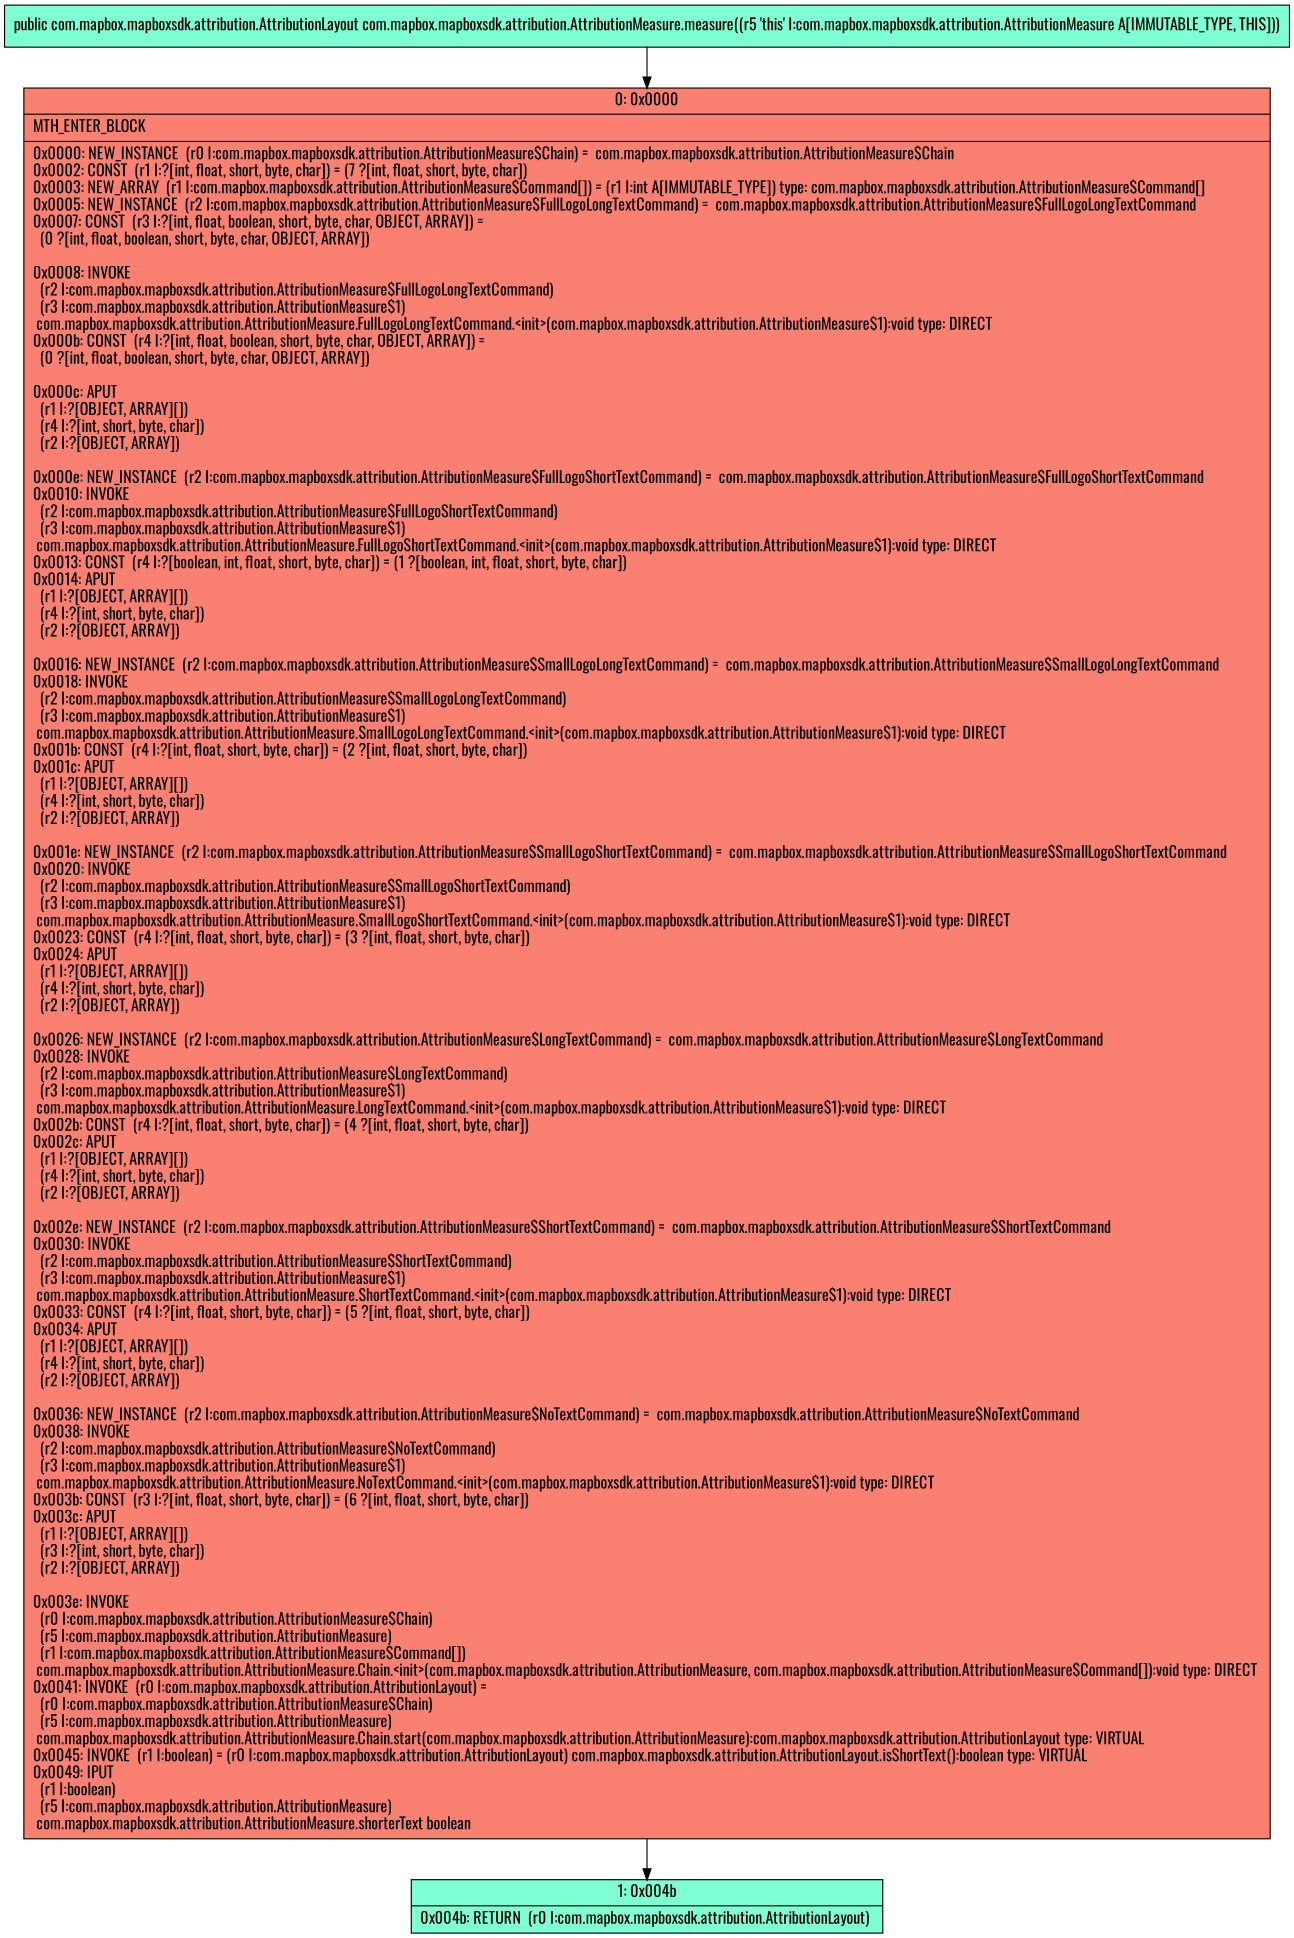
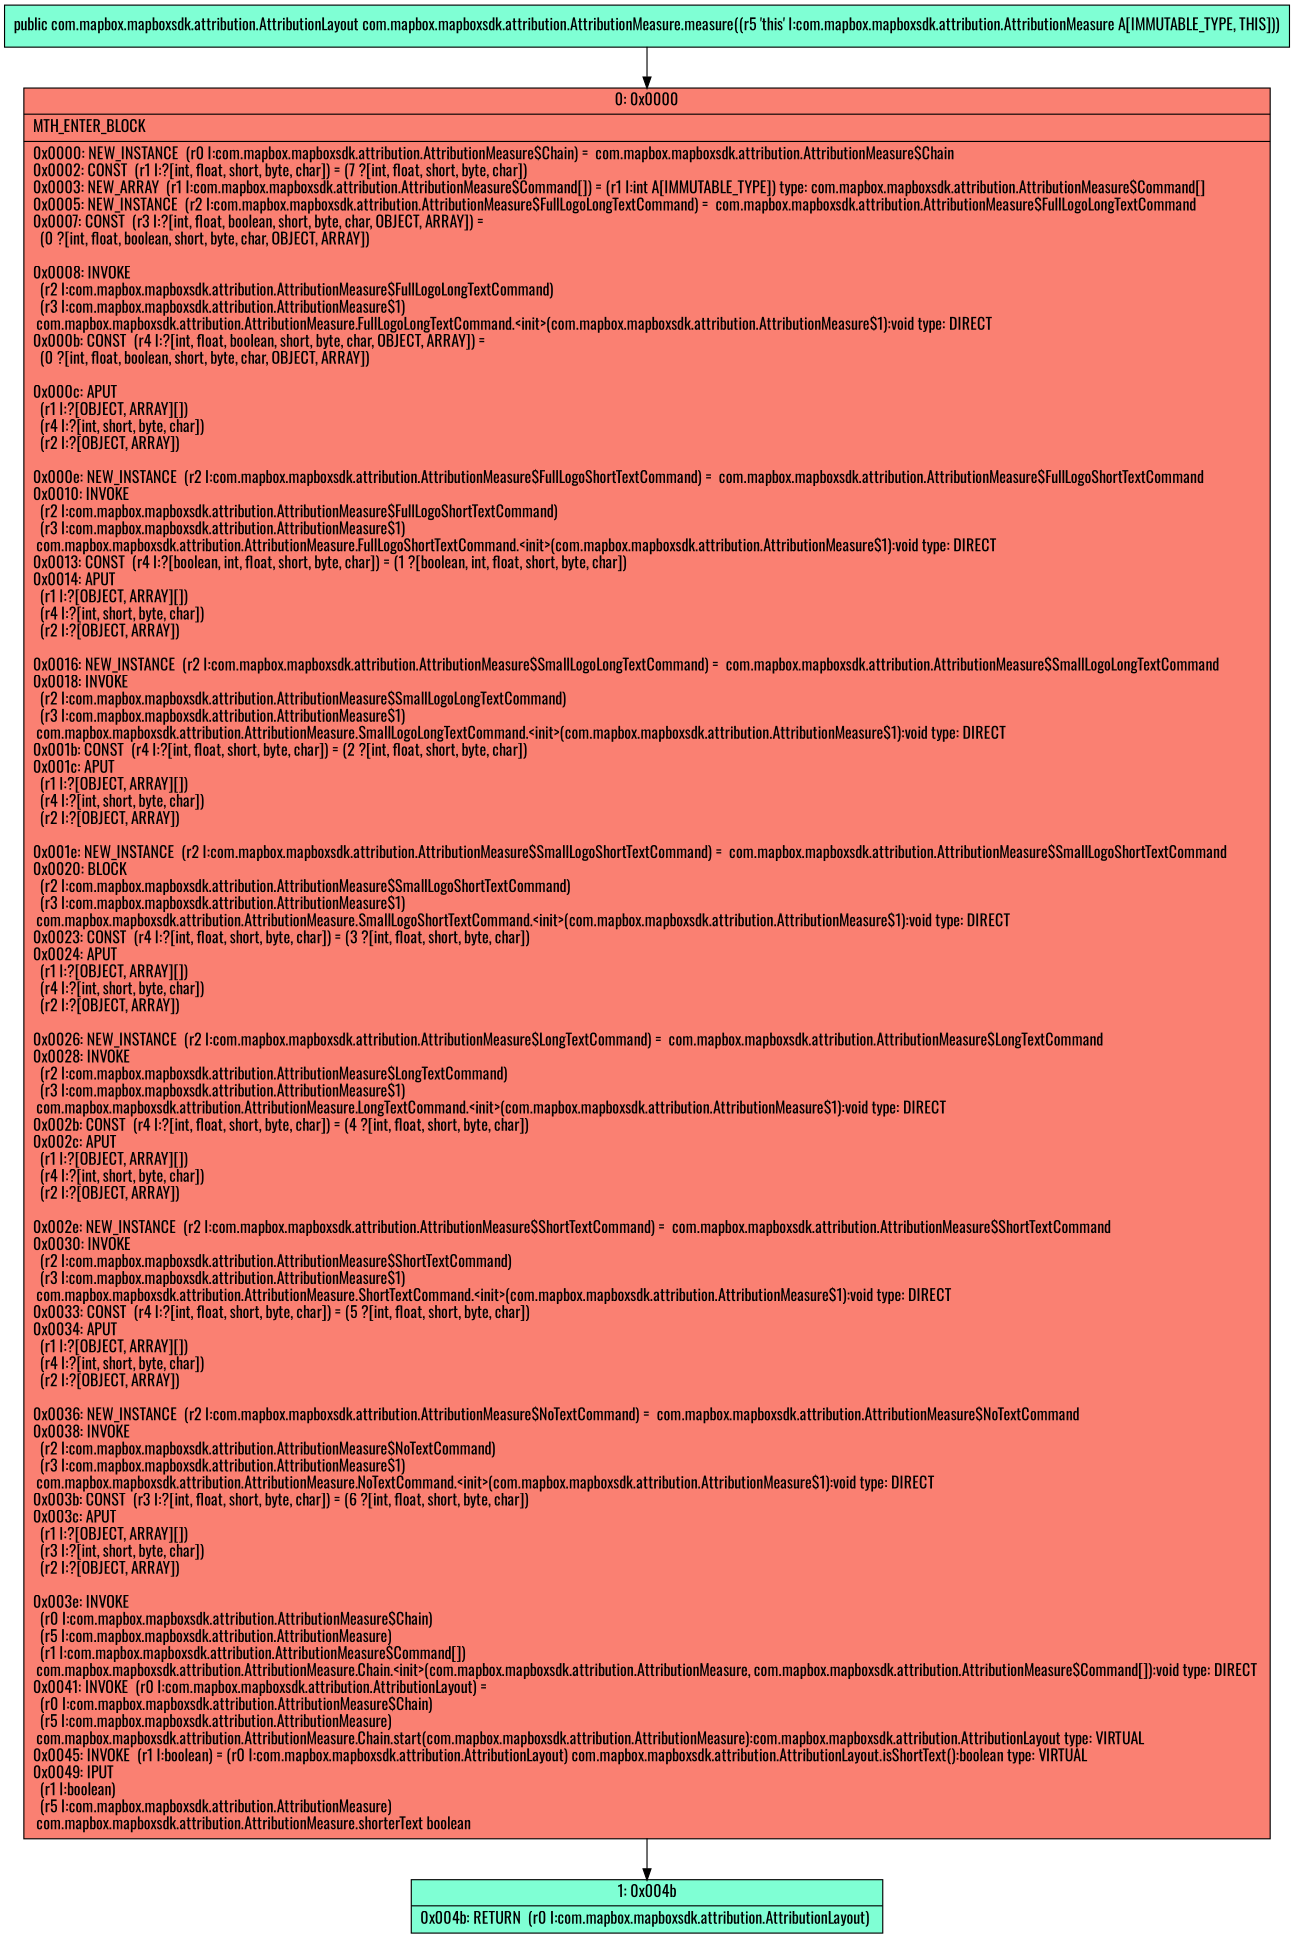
node "0: 0x0000": text "0x0020: INVOKE" -> "0x0020: BLOCK"
